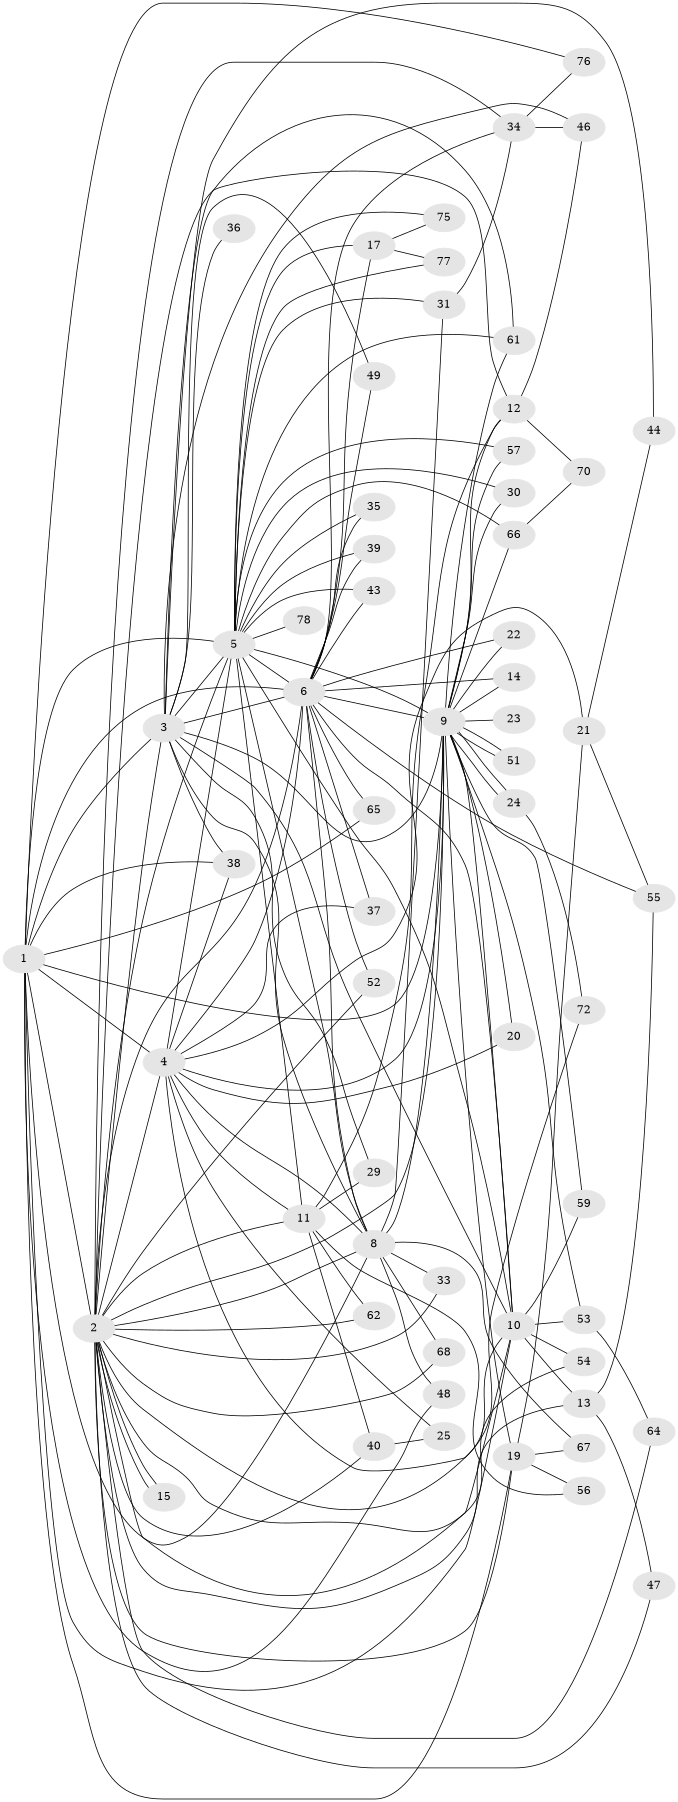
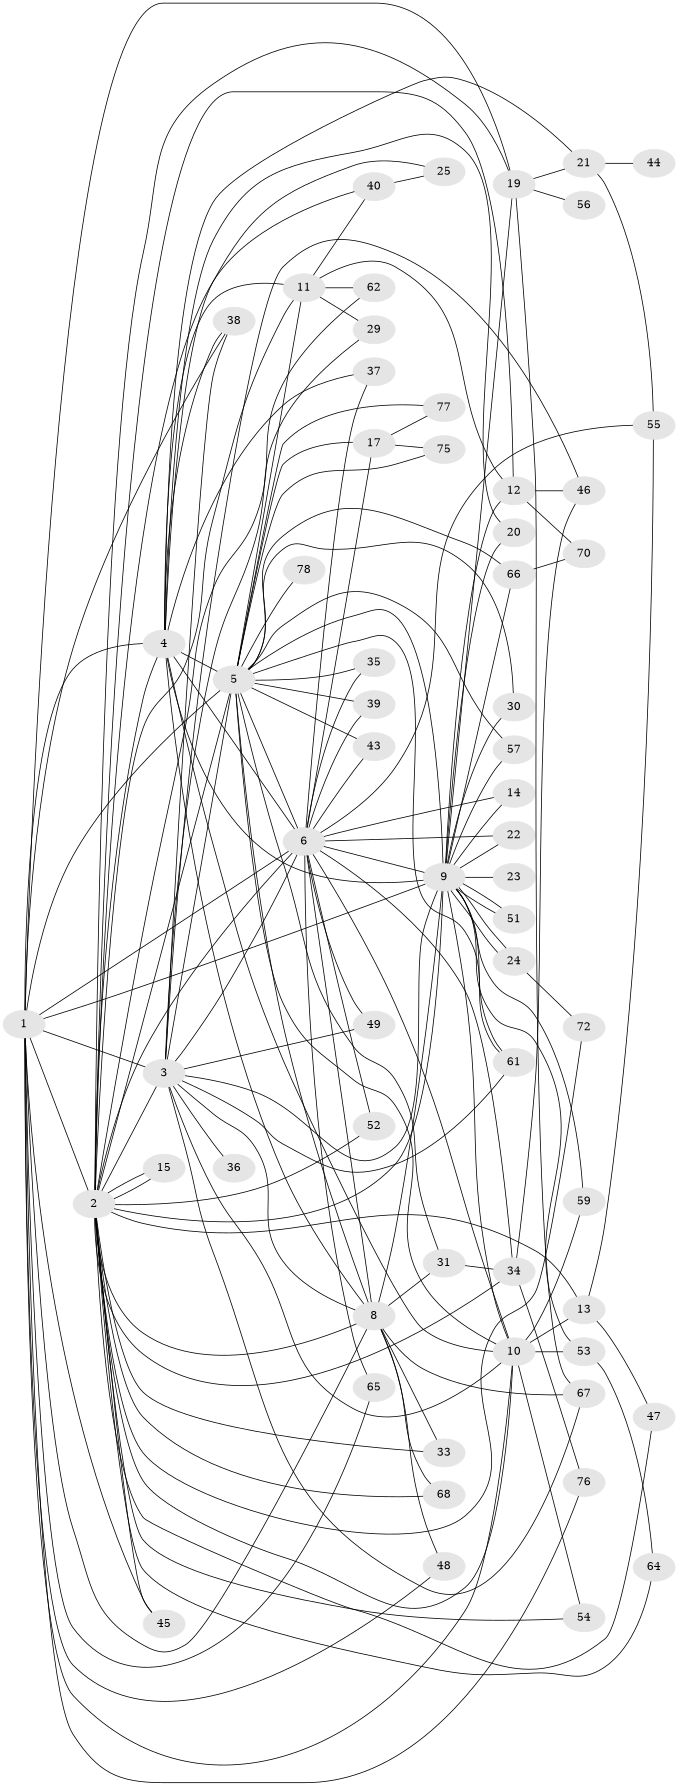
edge "44" -- "3": now "67" -- "3"
edge "11" -- "56": removed
node "45": added
